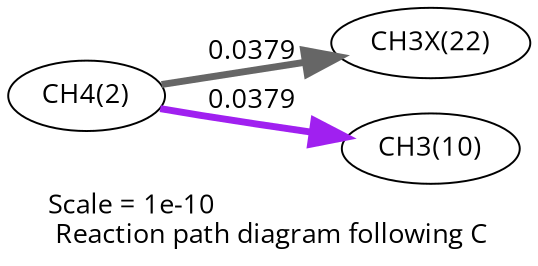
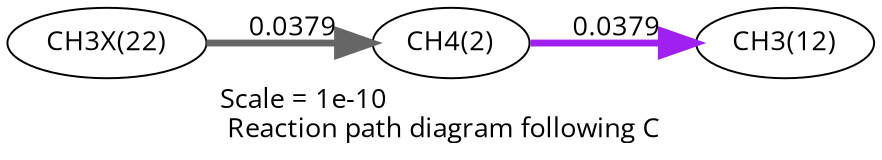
edge "CH4(2)" -> "CH3X(22)": reversed
node "CH3(10)": label "CH3(10)" -> "CH3(12)"
